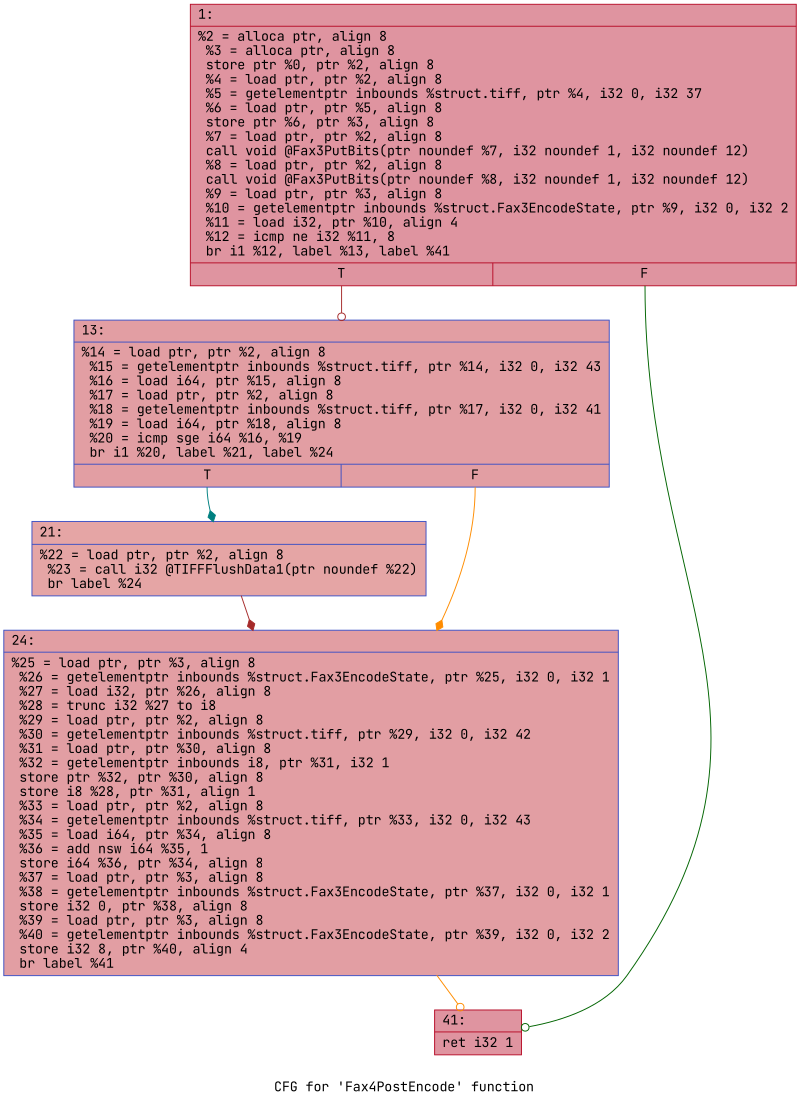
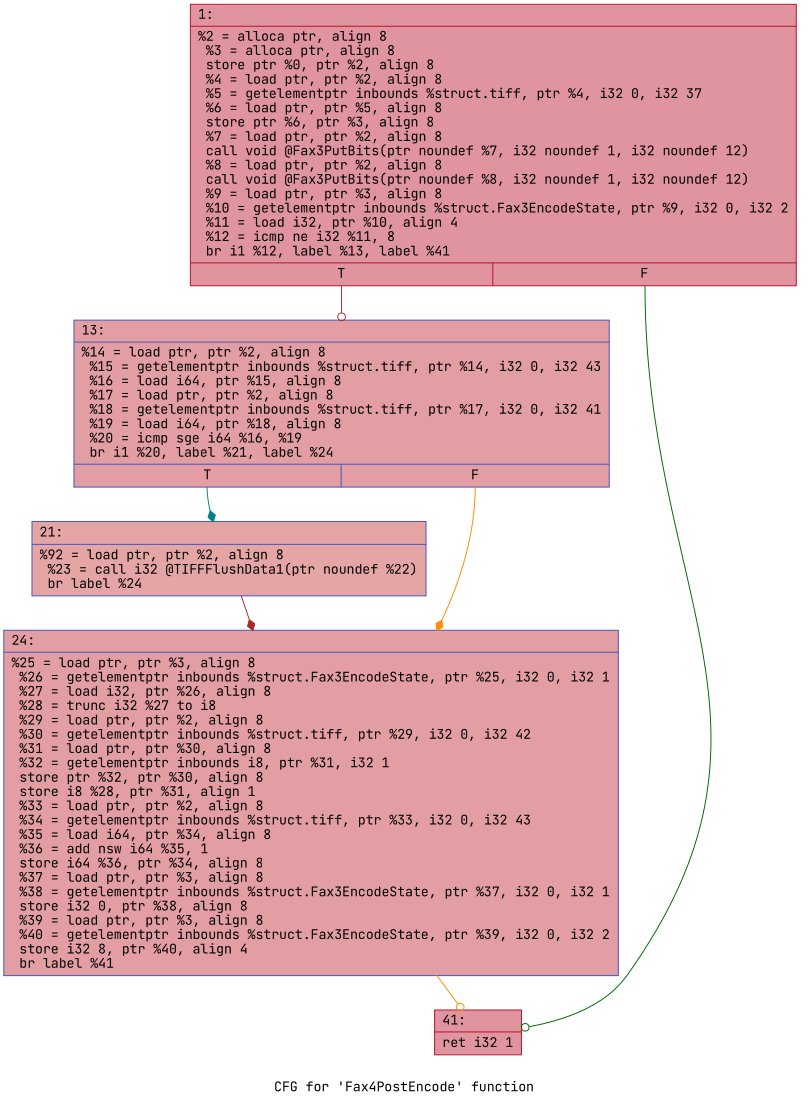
node "21:": text "%22 = load ptr, ptr %2, align 8" -> "%92 = load ptr, ptr %2, align 8"
